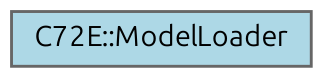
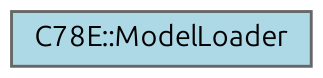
node "C72E::ModelLoader": label "C72E::ModelLoader" -> "C78E::ModelLoader"
